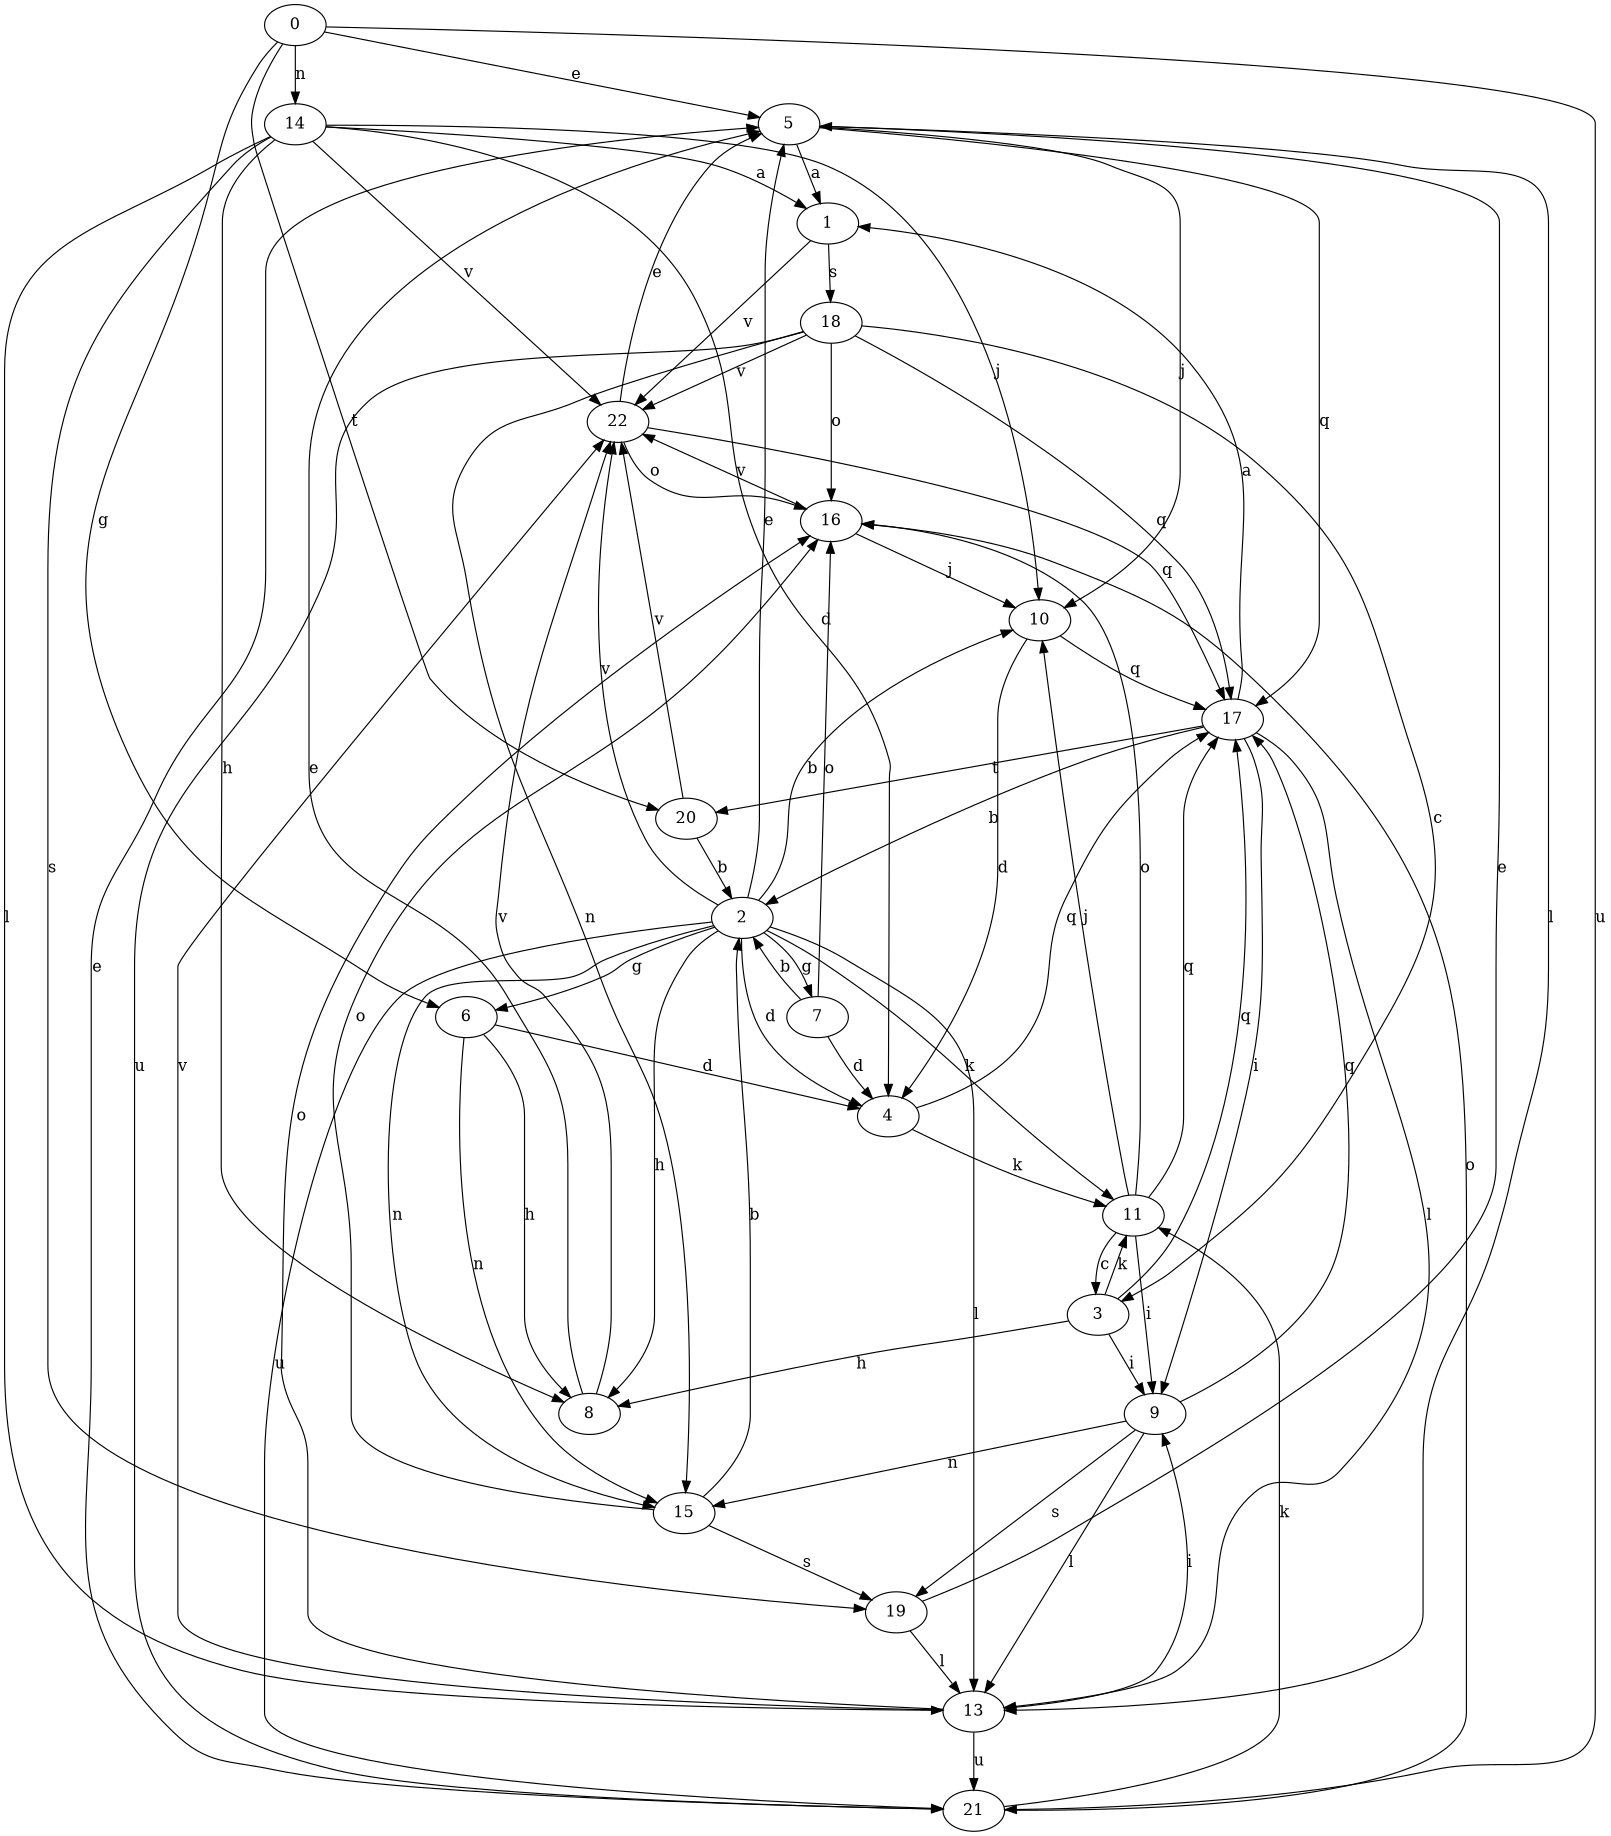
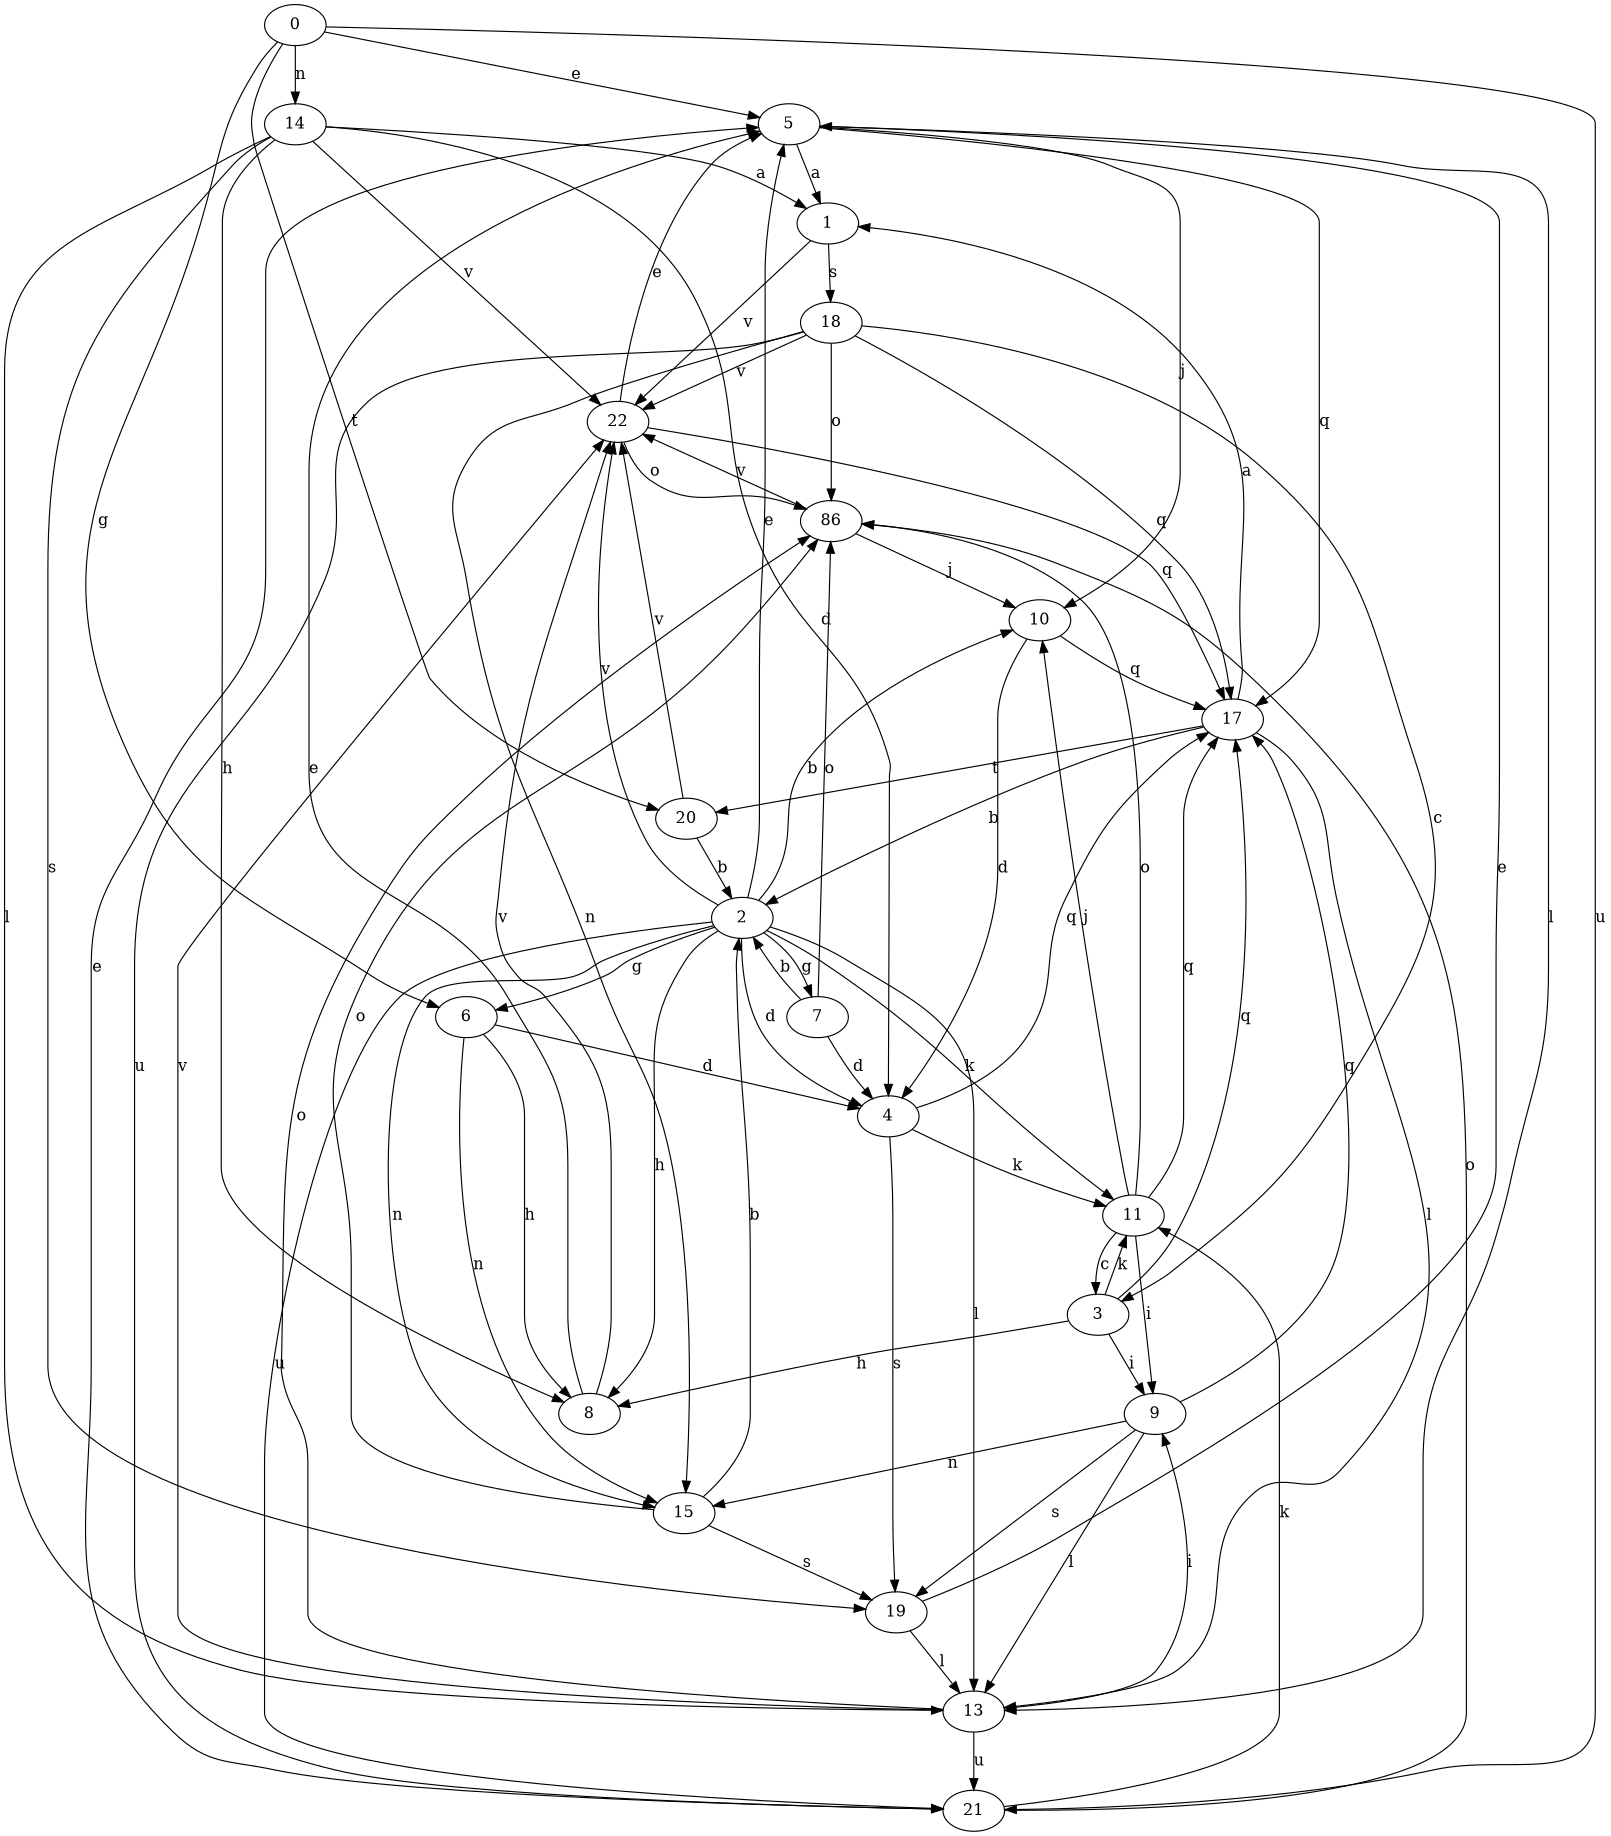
edge "14" -> "10": removed, label "j"
node "16": label "16" -> "86"
edge "17" -> "9": removed, label "i"
edge "4" -> "19": added, label "s"
